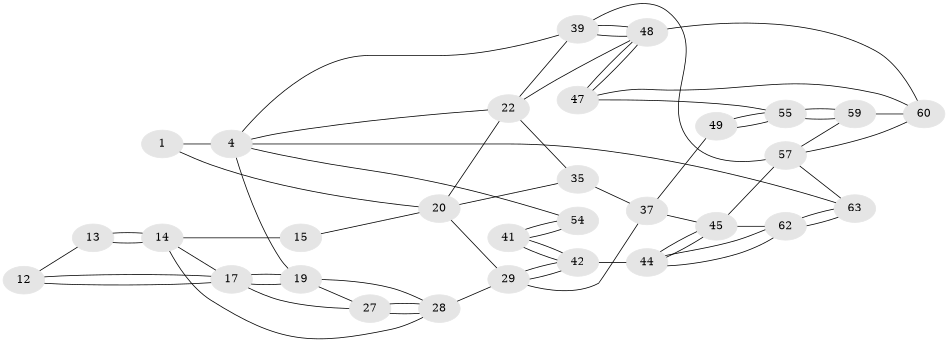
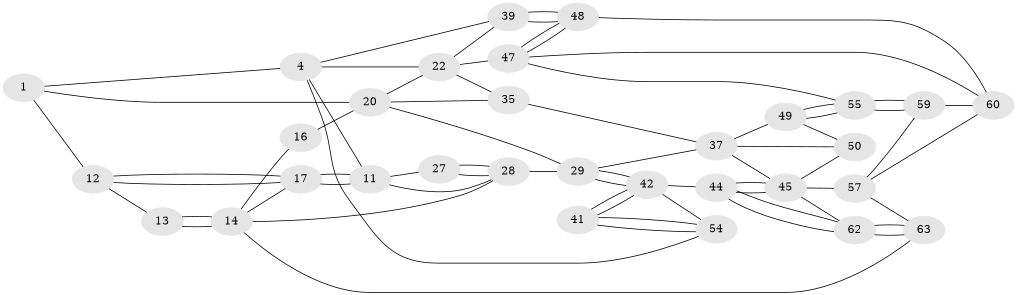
edge "48" -- "22": now "47" -- "22"
edge "39" -- "57": removed
edge "1" -- "12": added
edge "4" -- "63": now "14" -- "63"
node "50": added
edge "42" -- "54": added
node "15": label "15" -> "16"
node "19": label "19" -> "11"
edge "17" -- "27": removed
